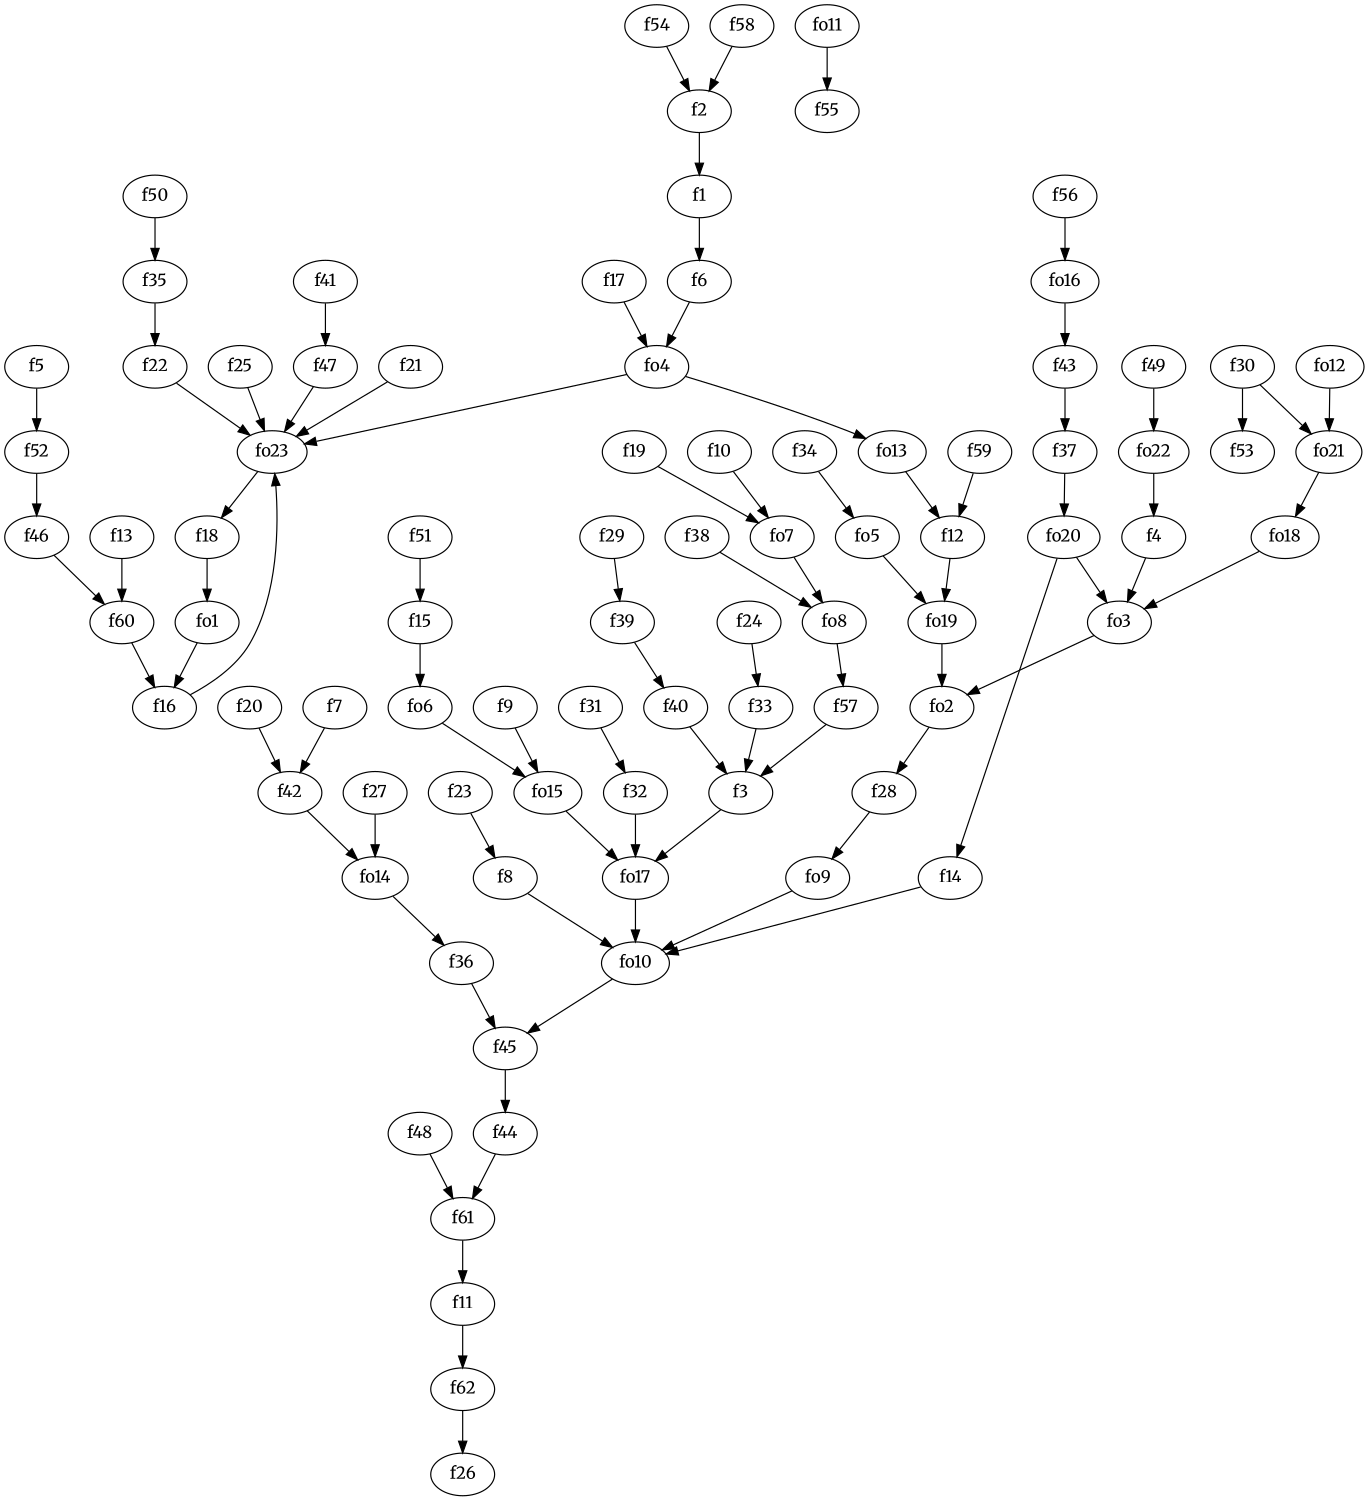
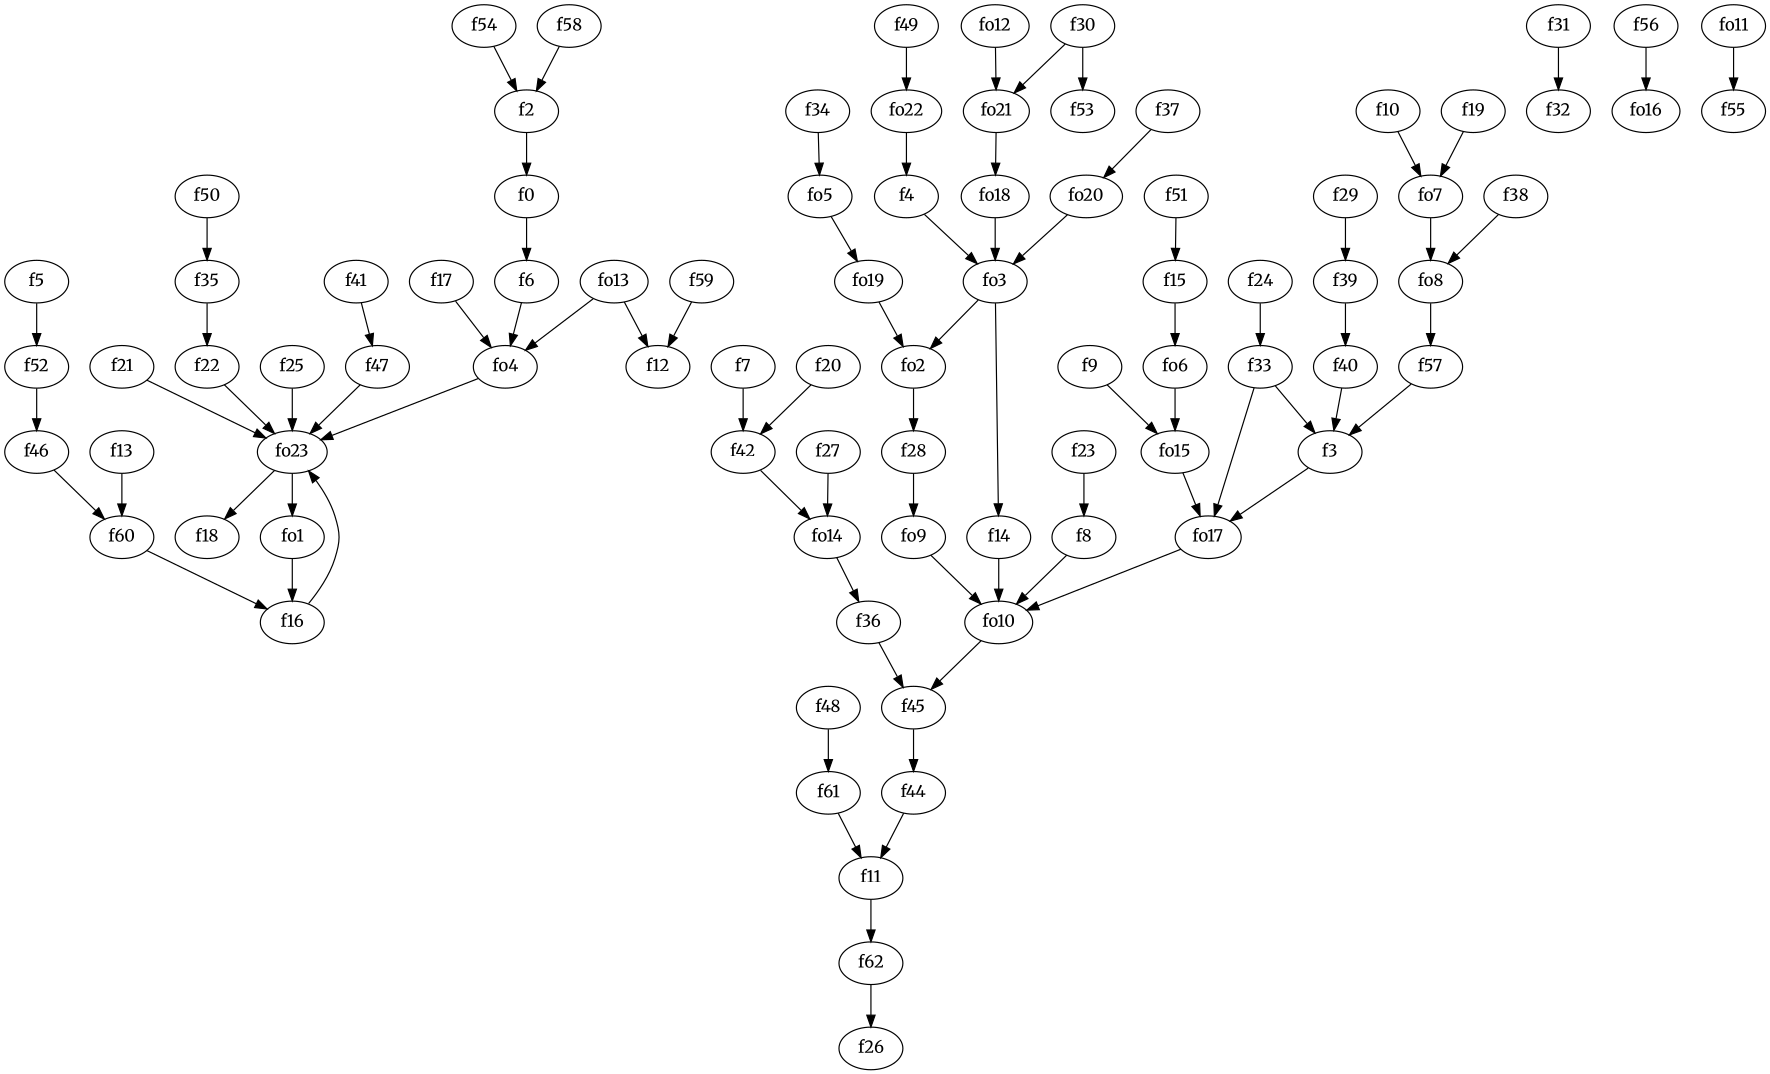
node "f1": label "f1" -> "f0"
node "f43": removed
edge "fo4" -> "fo13": reversed
edge "f18" -> "fo1": now "fo23" -> "fo1"
edge "f12" -> "fo19": removed
edge "fo20" -> "f14": now "fo3" -> "f14"
edge "f32" -> "fo17": now "f33" -> "fo17"
edge "f44" -> "f61": now "f44" -> "f11"
